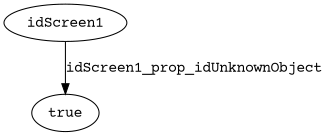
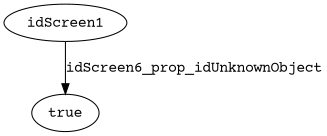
edge "idScreen1" -> "true": label "idScreen1_prop_idUnknownObject" -> "idScreen6_prop_idUnknownObject"
